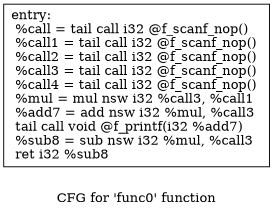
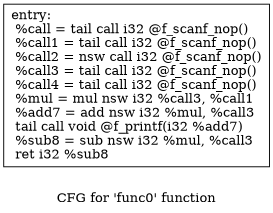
node "entry:": text "%call2 = tail call i32 @f_scanf_nop()" -> "%call2 = nsw call i32 @f_scanf_nop()"
